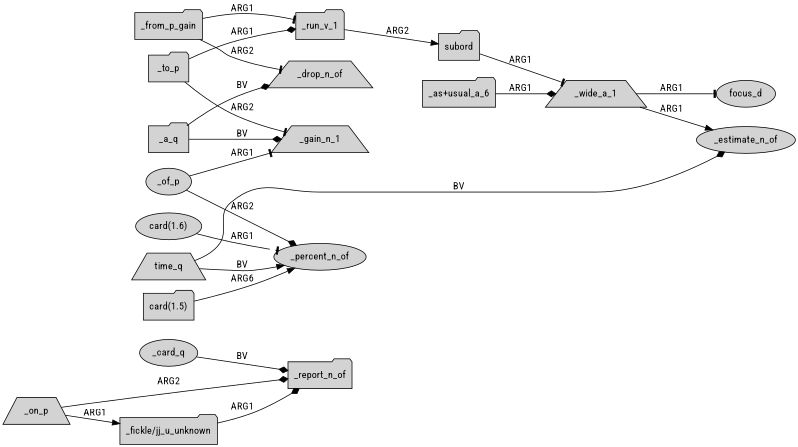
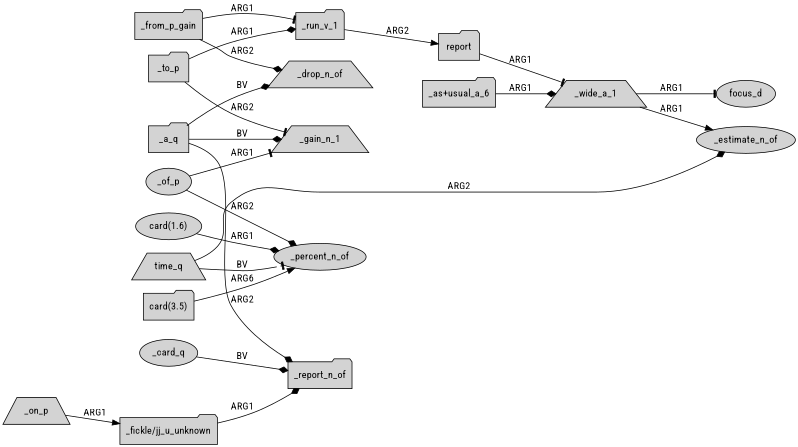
node "subord": label "subord" -> "report"
edge "_from_p_gain" -> "_drop_n_of": arrowhead tee -> diamond
edge "time_q" -> "_estimate_n_of": label "BV" -> "ARG2"
edge "card(1.6)" -> "_percent_n_of": arrowhead tee -> diamond
edge "time_q" -> "_percent_n_of": arrowhead normal -> tee
node "card(1.5)": label "card(1.5)" -> "card(3.5)"
edge "_on_p" -> "_report_n_of": now "_a_q" -> "_report_n_of"
